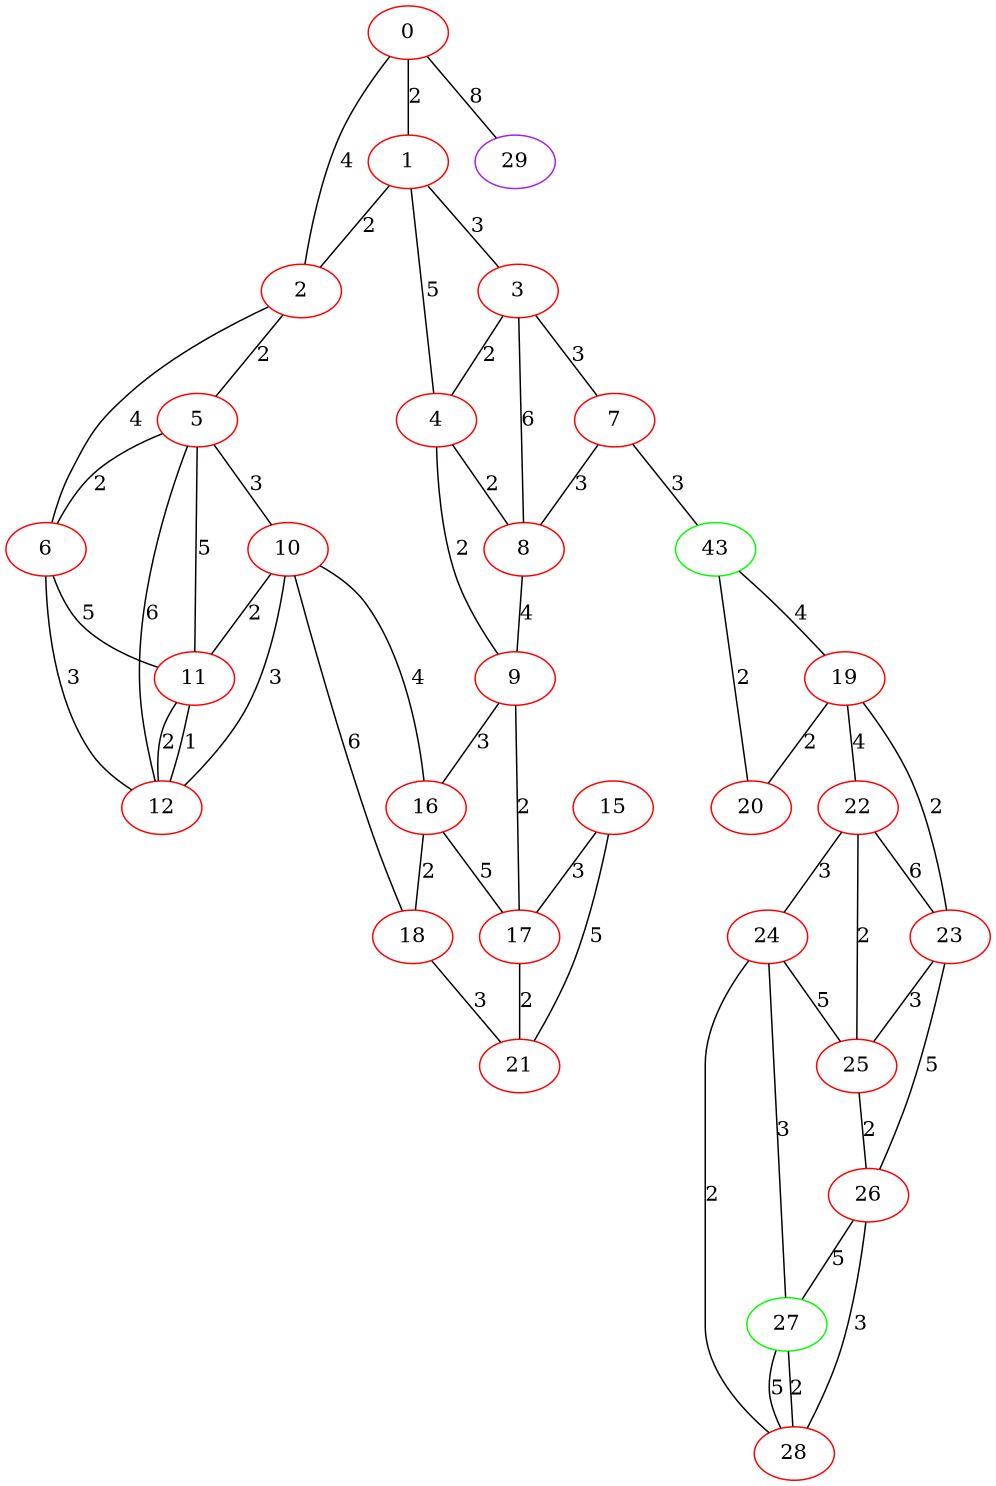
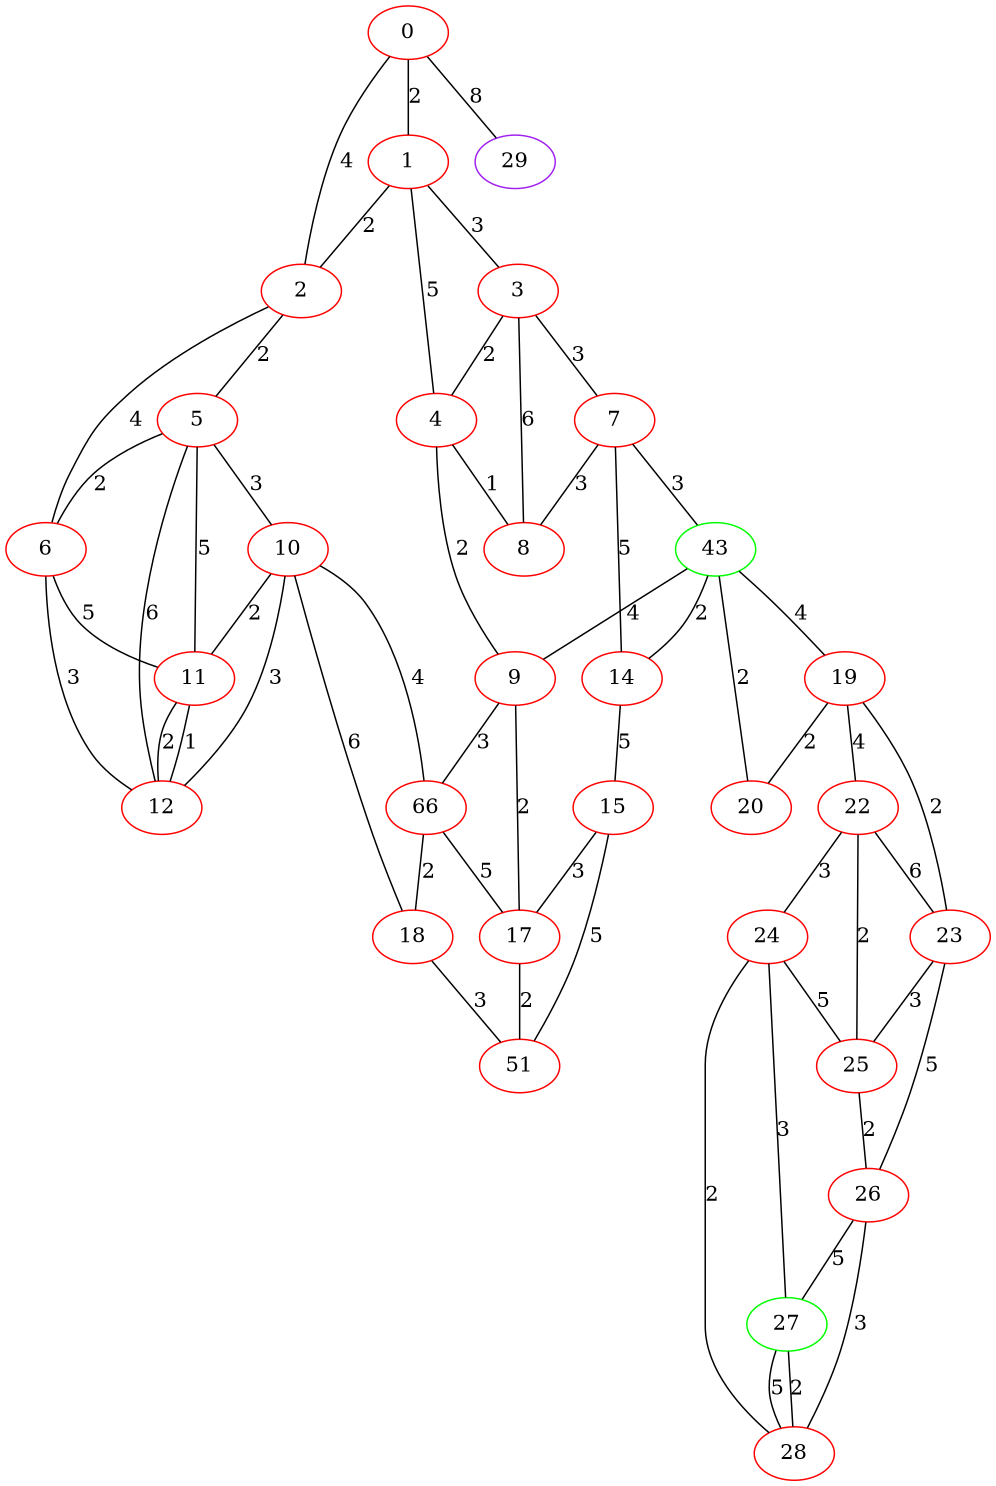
edge "4" -- "8": label "2" -> "1"
edge "8" -- "9": now "43" -- "9"
node "14": added
node "16": label "16" -> "66"
node "21": label "21" -> "51"
